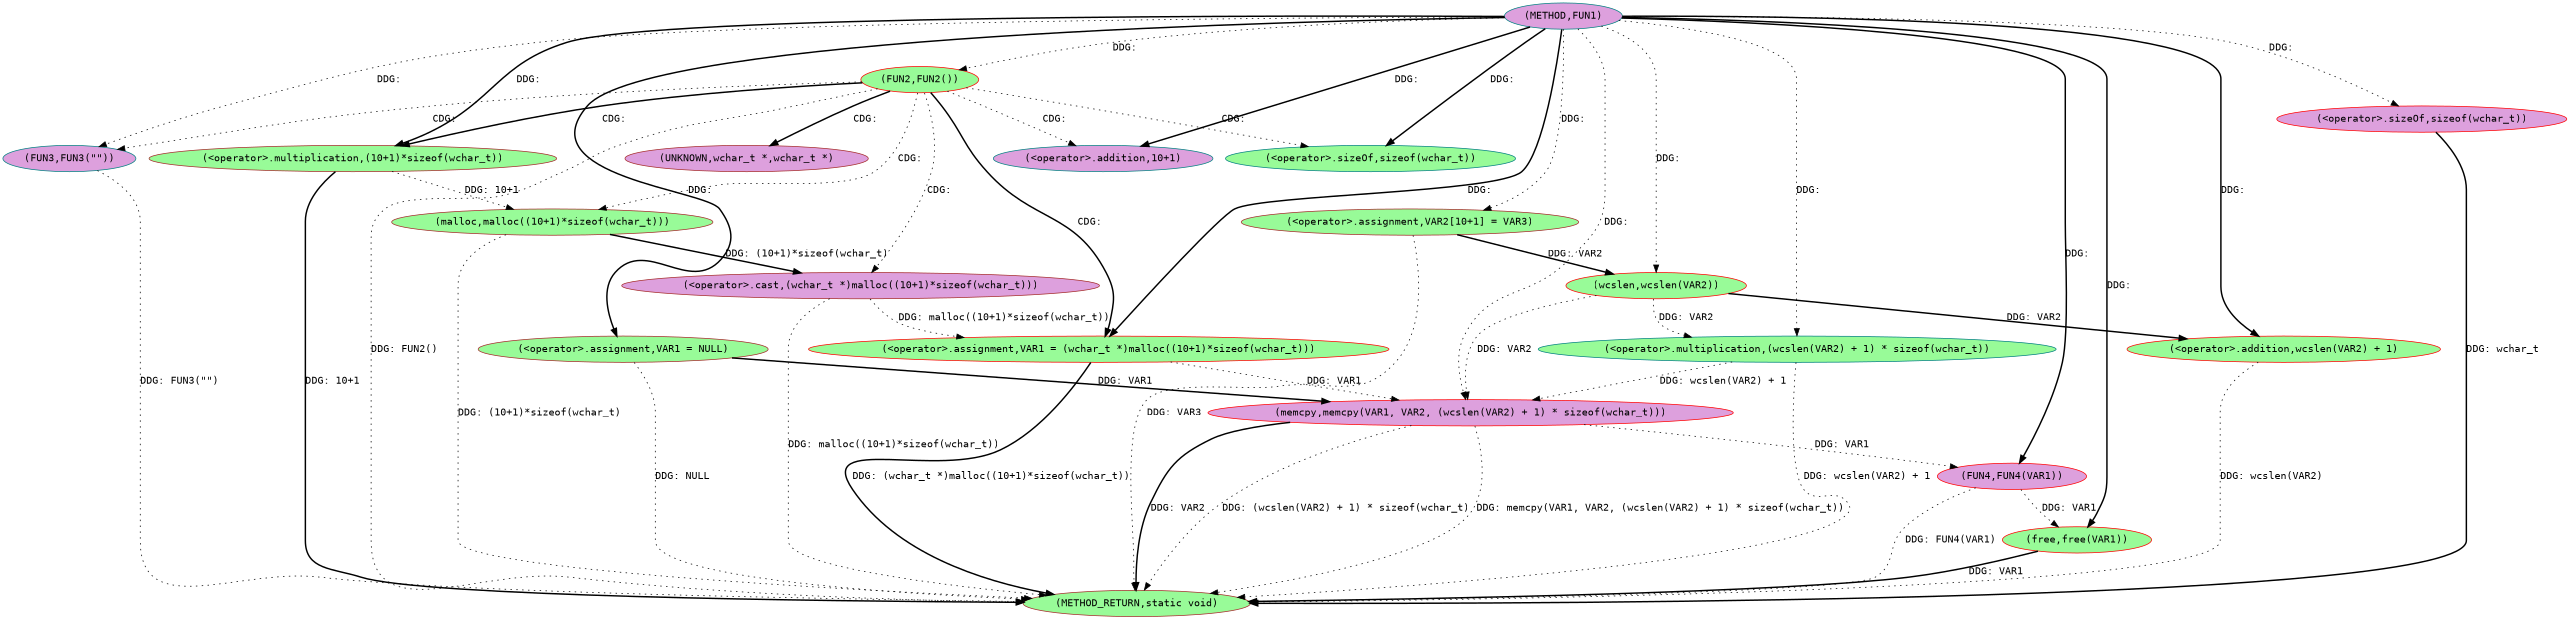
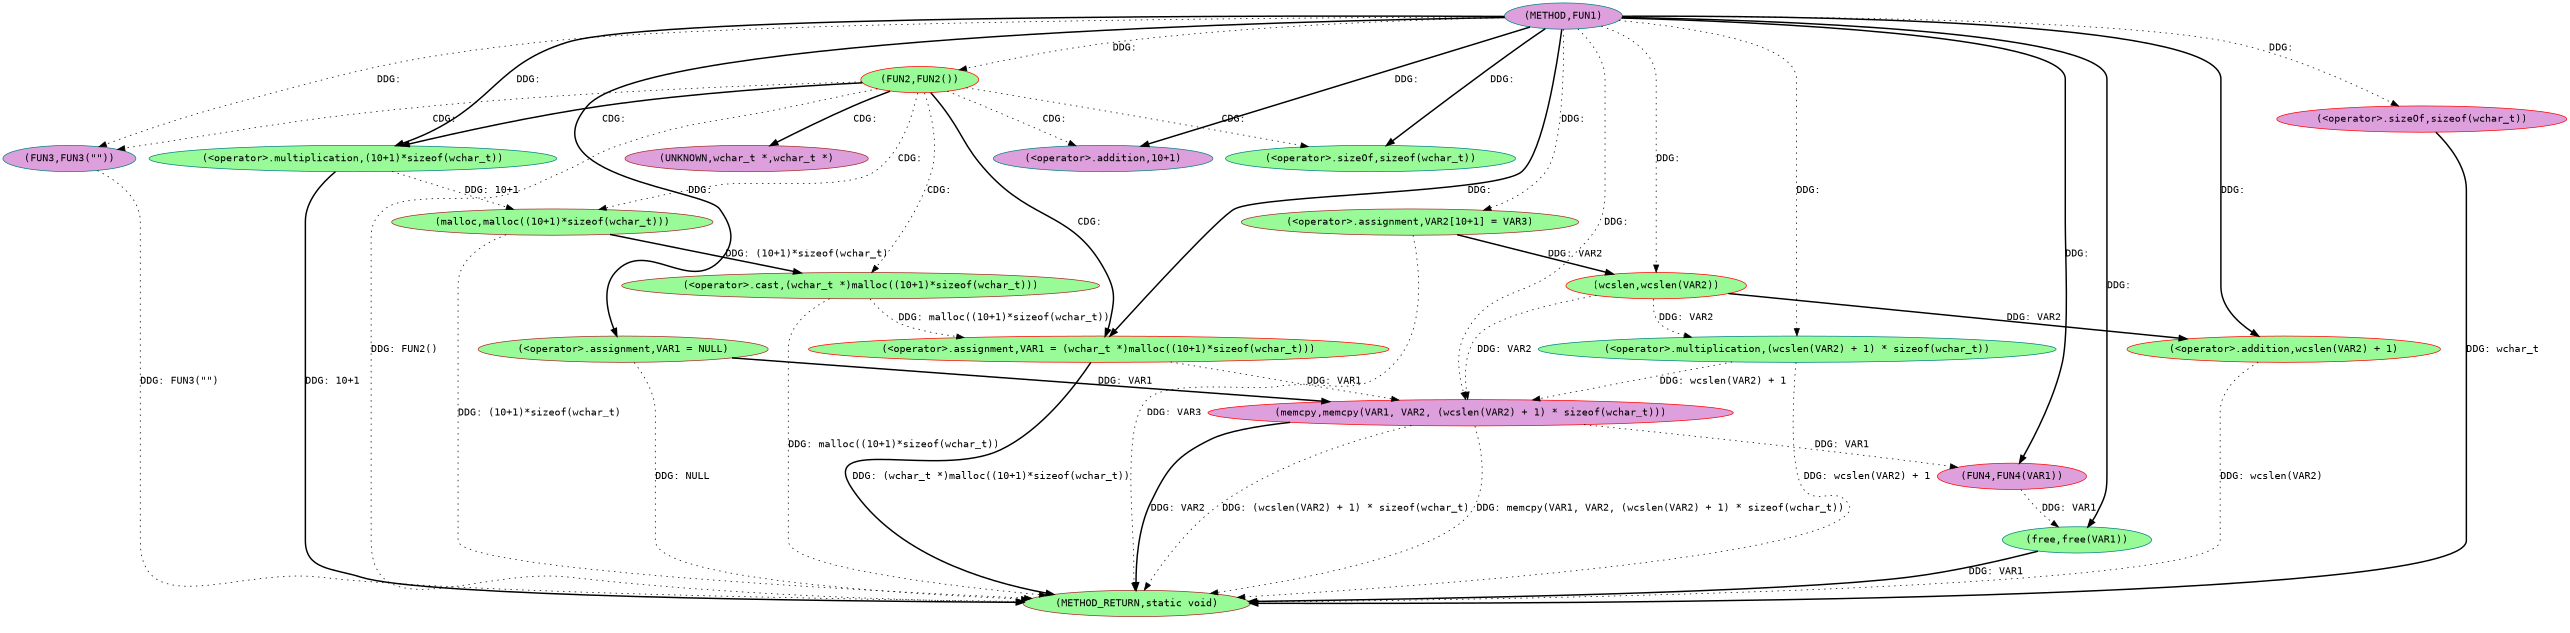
node "(<operator>.multiplication,(10+1)*sizeof(wchar_t))": color brown -> teal
node "(<operator>.cast,(wchar_t *)malloc((10+1)*sizeof(wchar_t)))": fillcolor plum -> palegreen
node "(free,free(VAR1))": color red -> teal
edge "(FUN4,FUN4(VAR1))" -> "(METHOD_RETURN,static void)": removed, label "DDG: FUN4(VAR1)"
